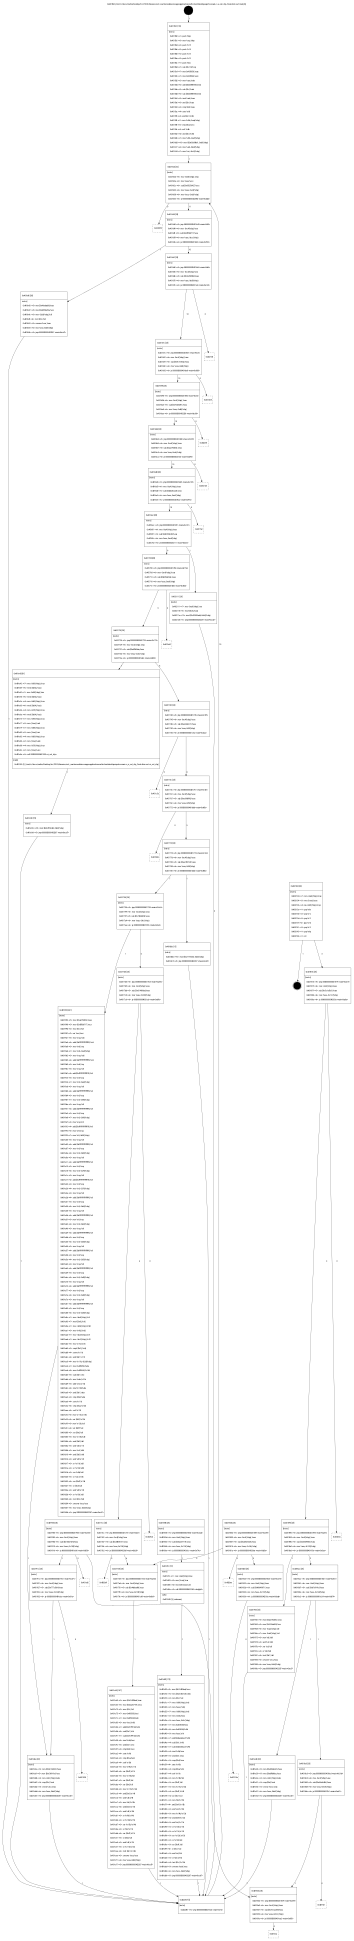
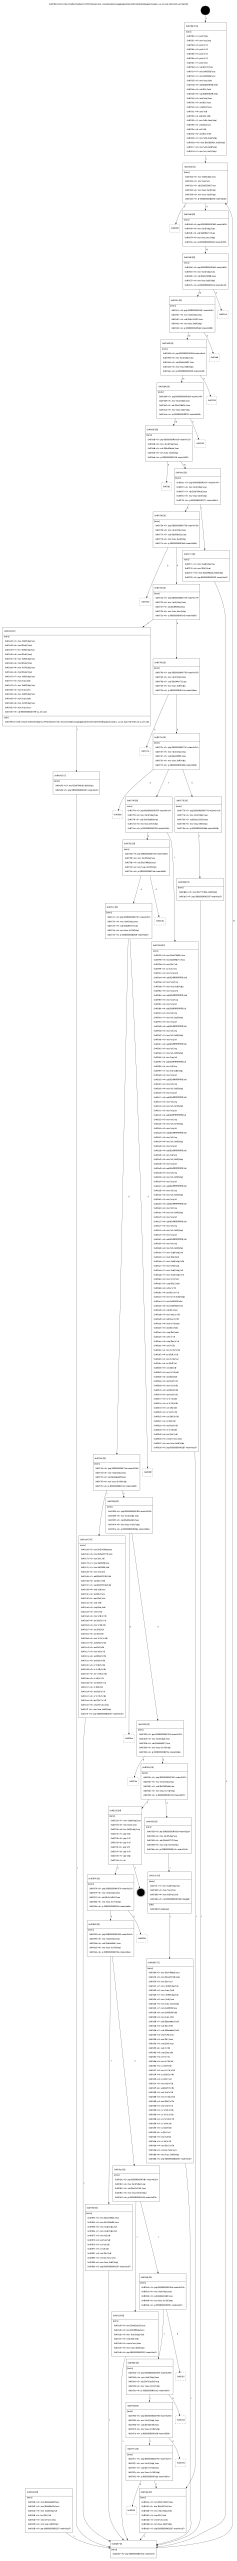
edge "0x401644 [28]" -> "0x401b42 [30]": removed, label "1"
edge "0x401778 [28]" -> "0x401794 [28]": now "0x40175c [28]" -> "0x401794 [28]"
edge "0x401804 [28]" -> "0x4017e8 [28]": reversed
edge "0x401900 [28]" -> "0x4018e4 [28]": reversed
node "0x40183c [28]": added
